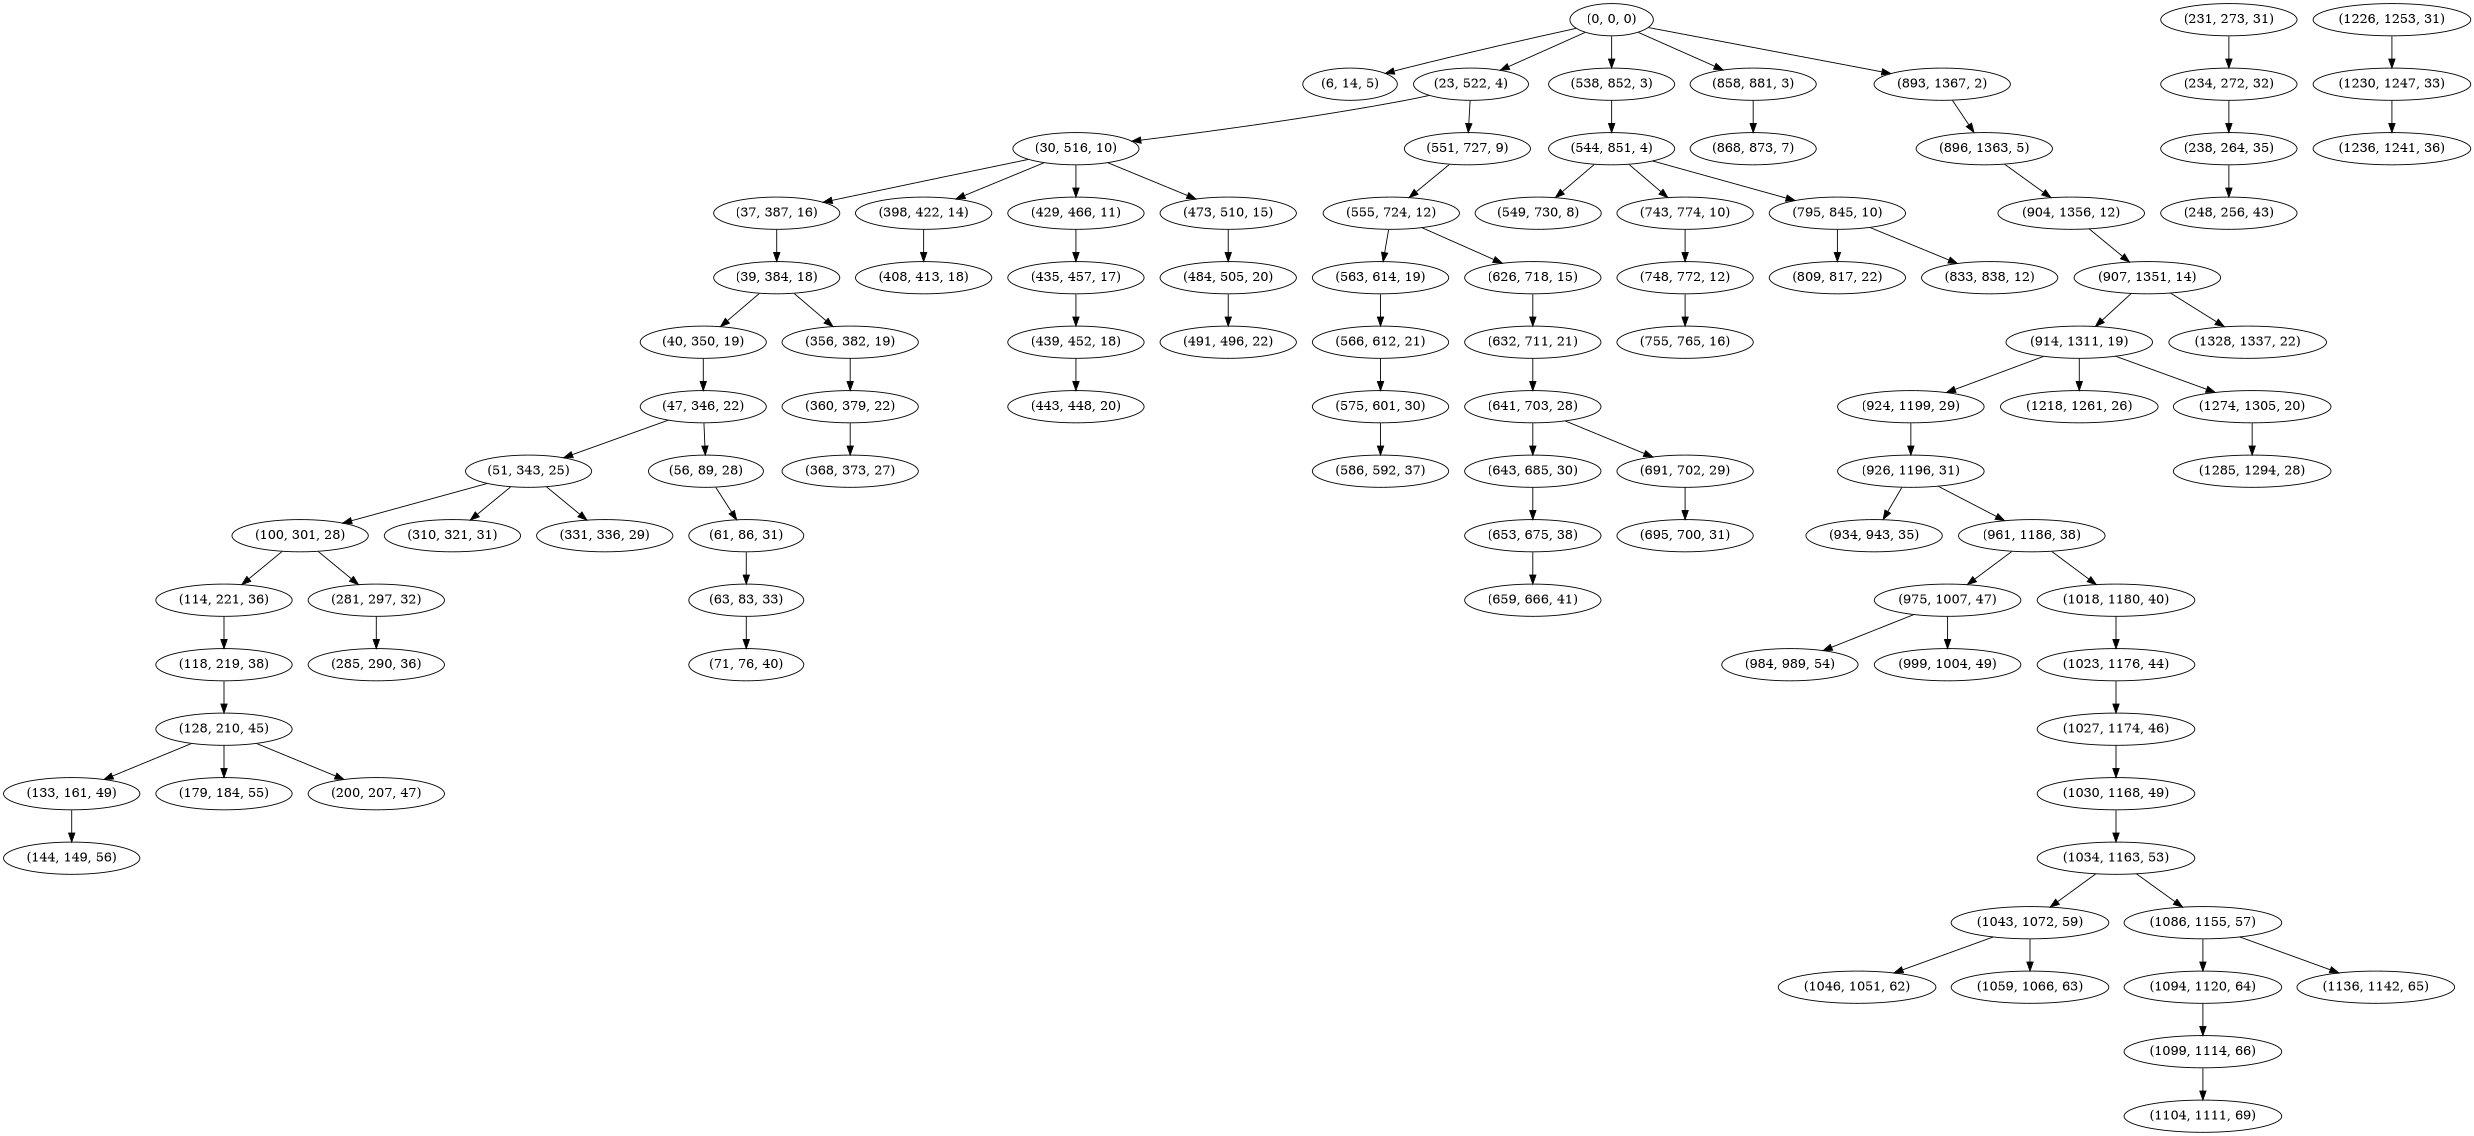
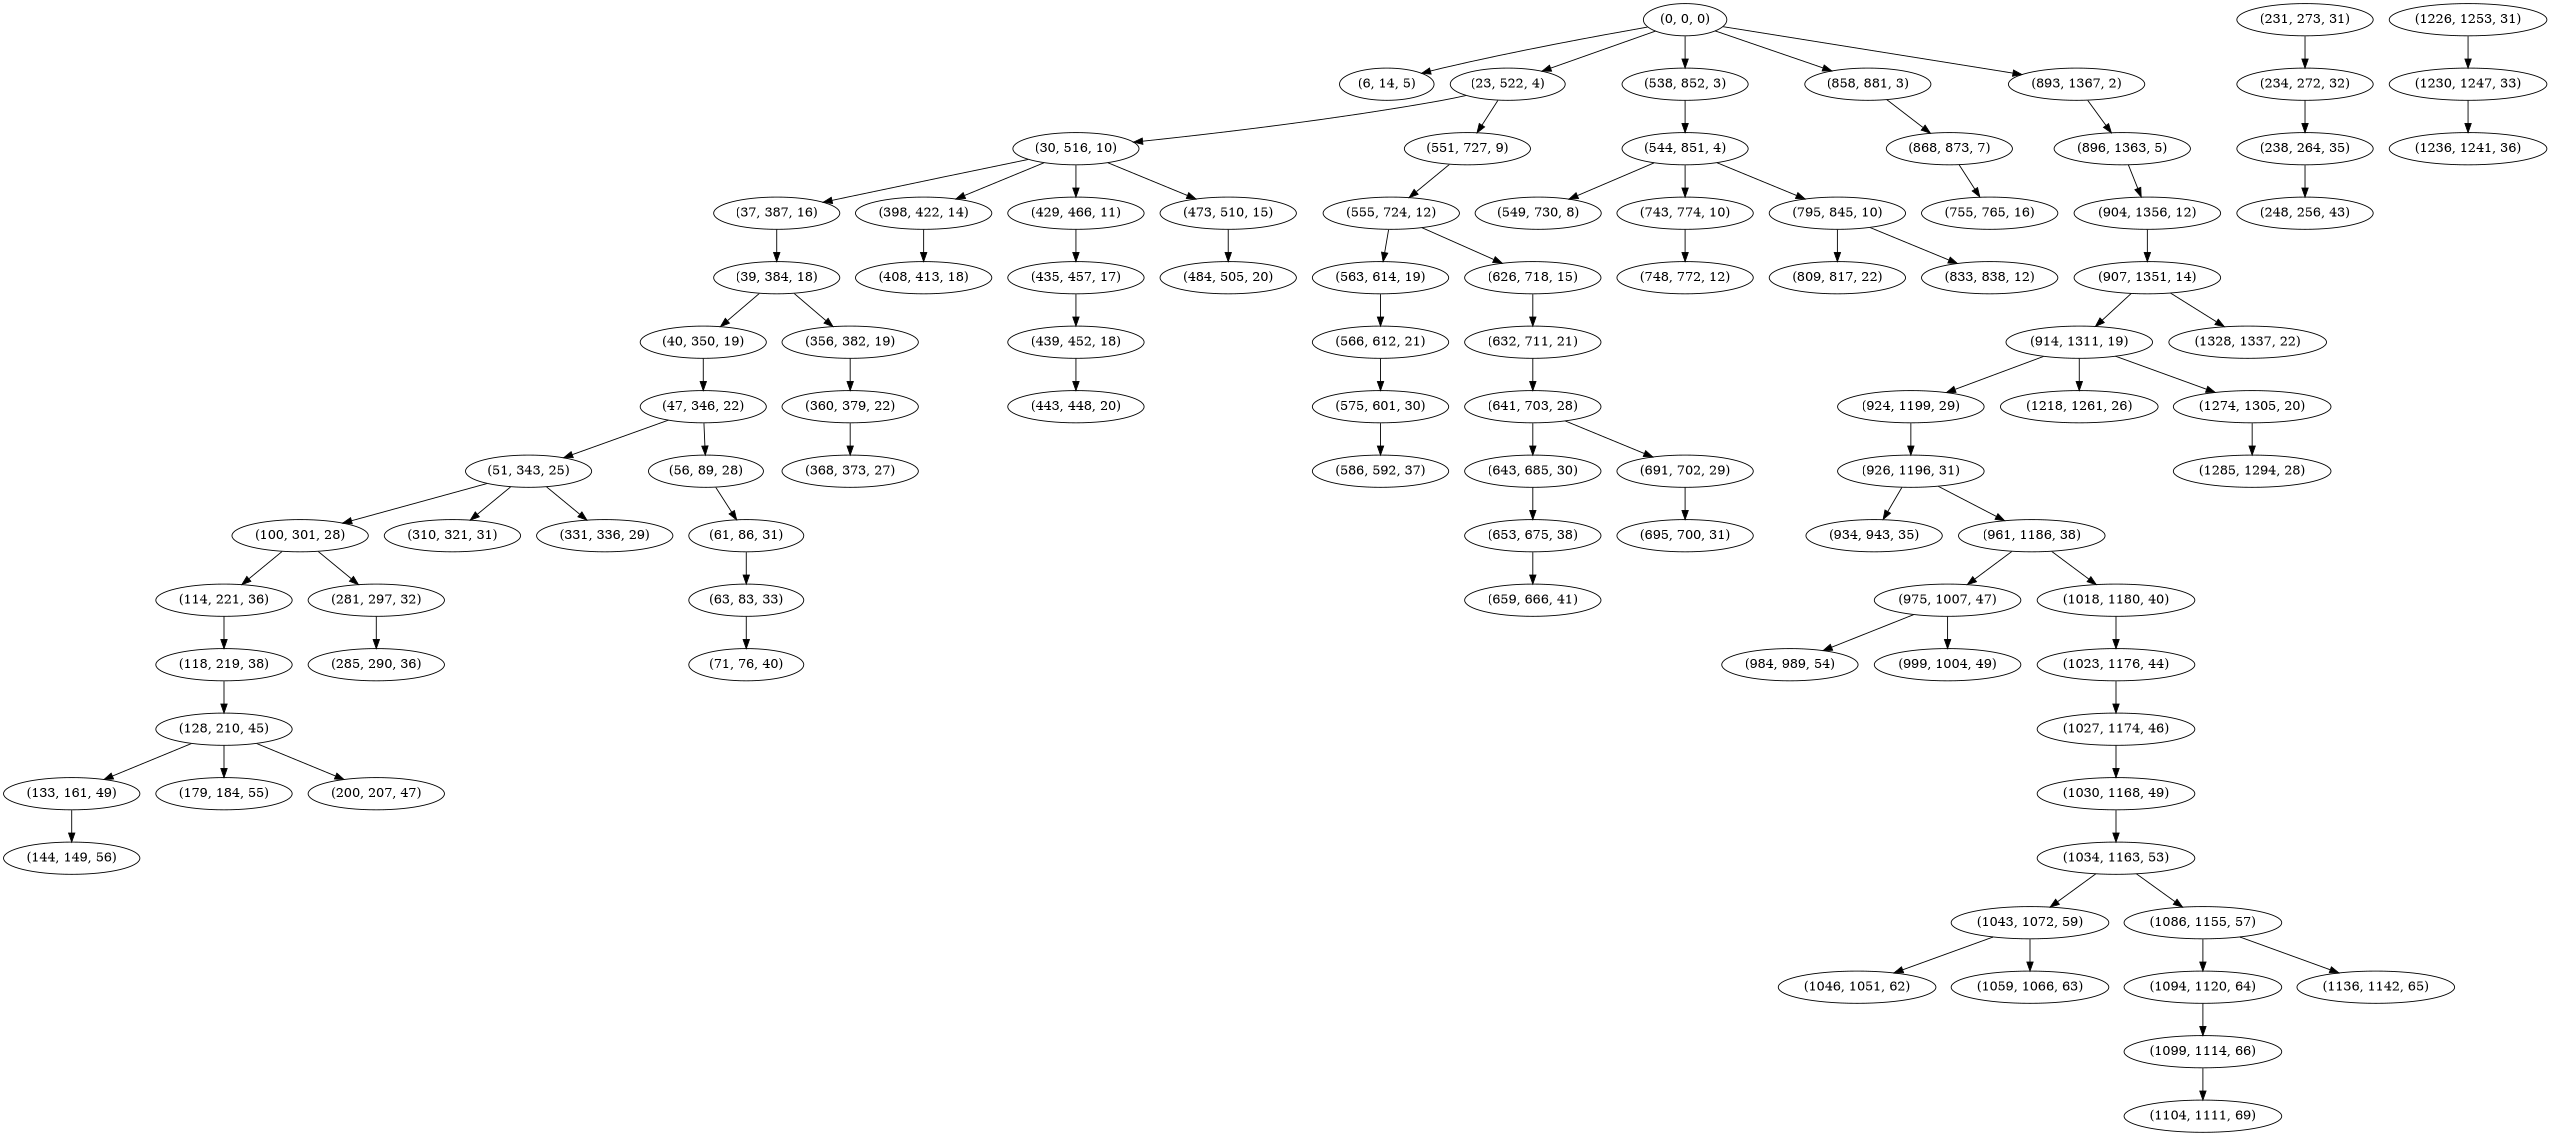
edge "(748, 772, 12)" -> "(755, 765, 16)": now "(868, 873, 7)" -> "(755, 765, 16)"
node "(491, 496, 22)": removed
